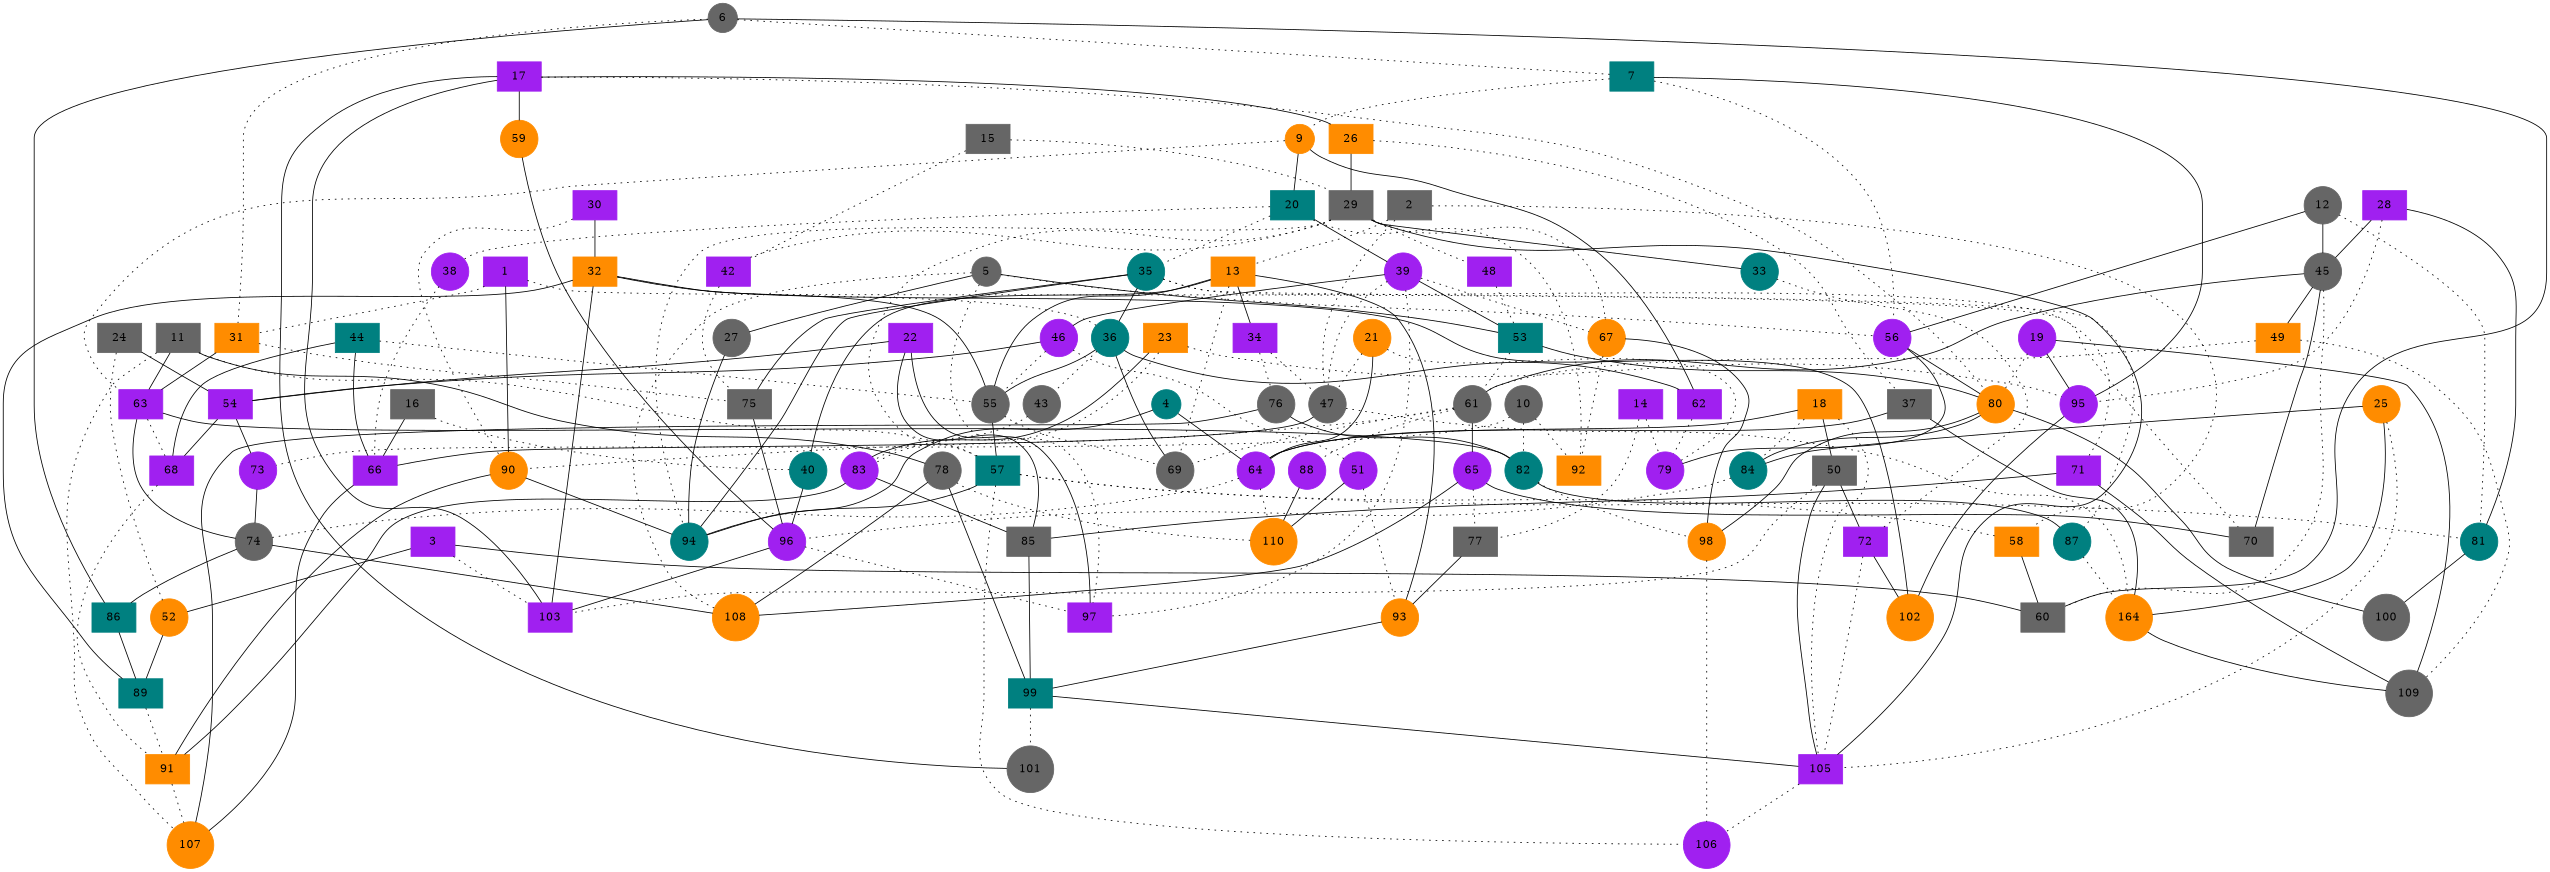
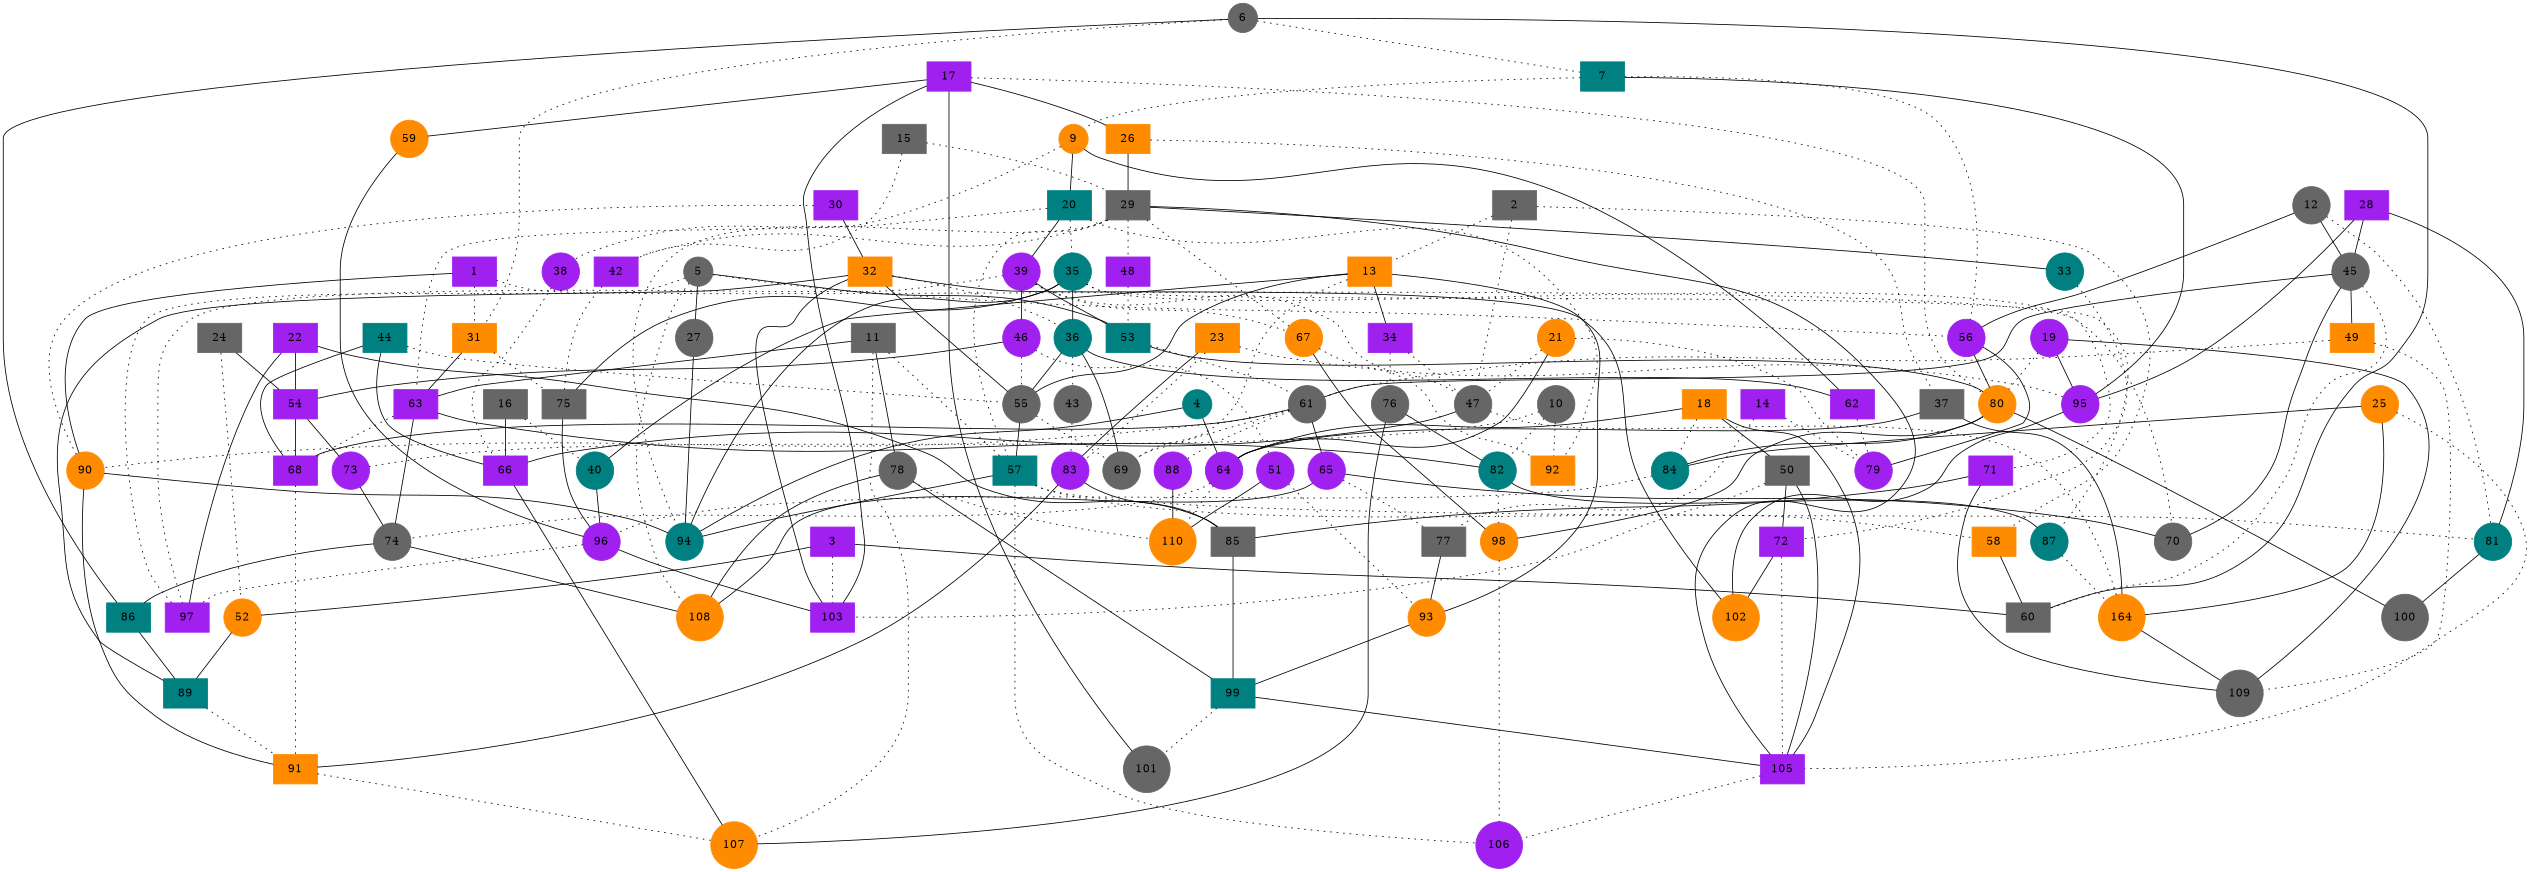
edge "28" -- "95": style dotted -> solid
edge "61" -- "68": added
node "70": shape box -> circle
edge "18" -- "105": style dotted -> solid
